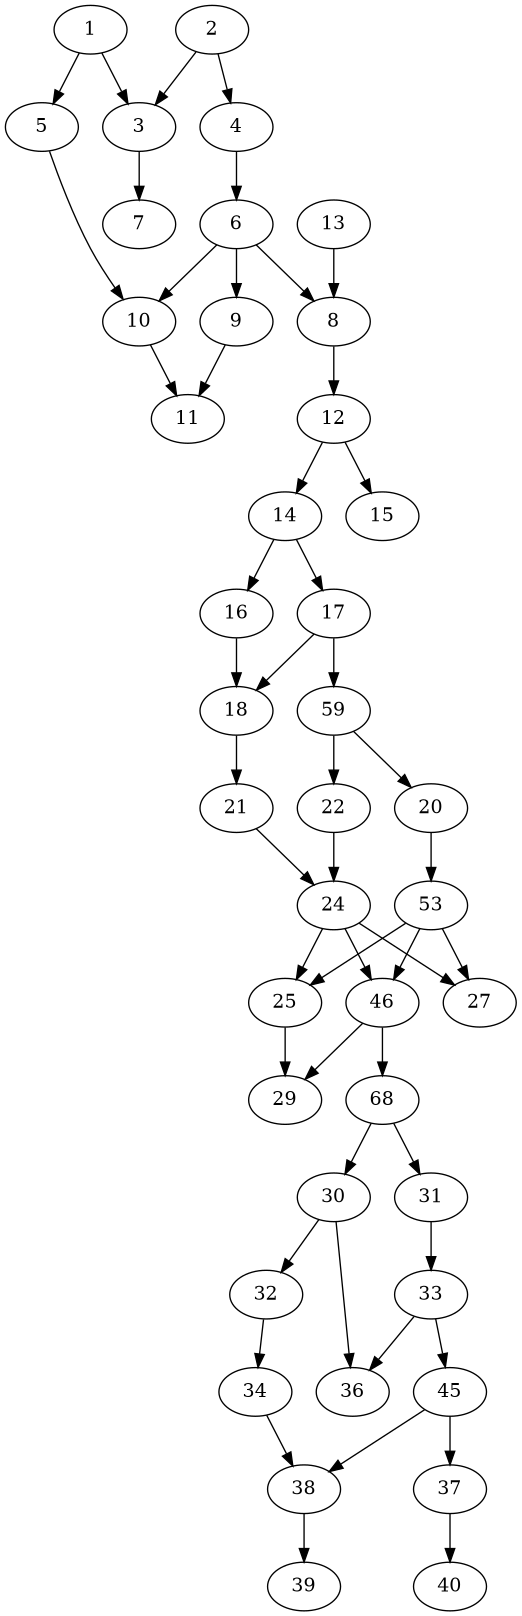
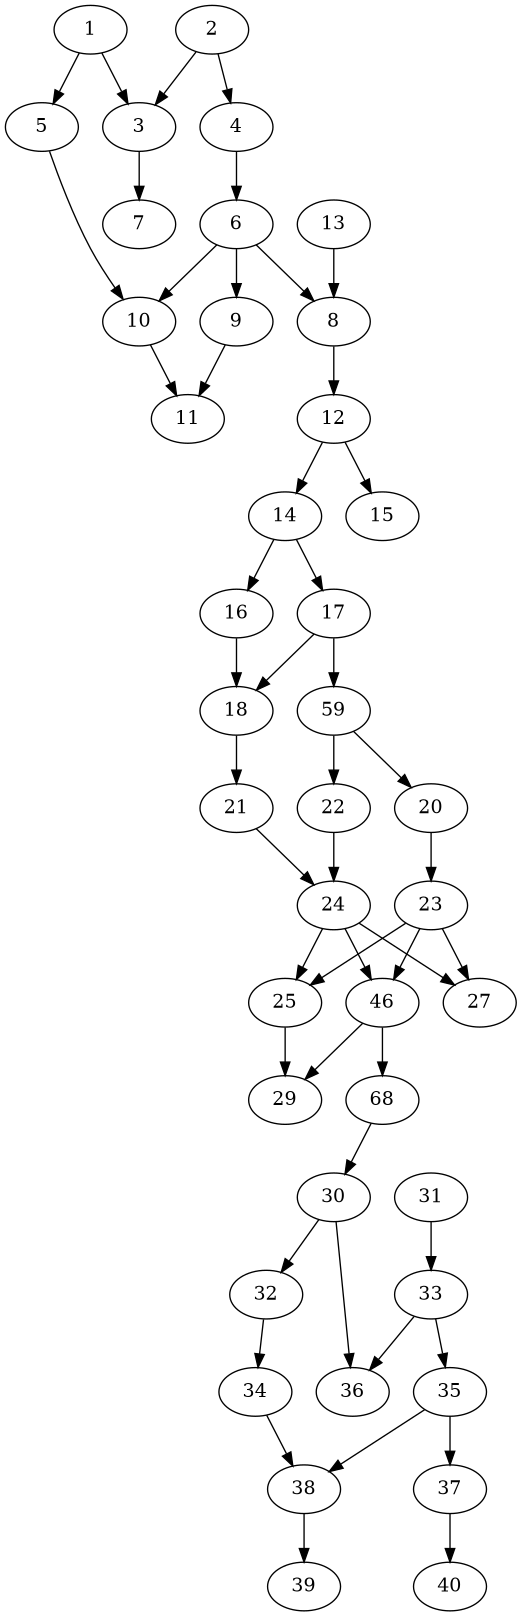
node "53": label "53" -> "23"
edge "68" -> "31": removed
node "45": label "45" -> "35"
